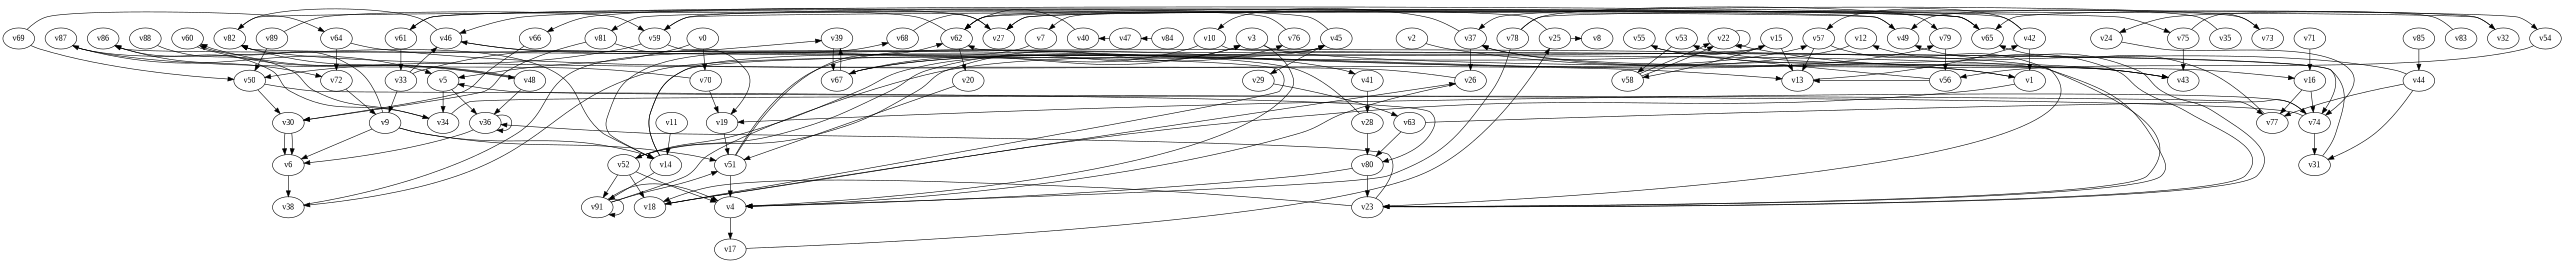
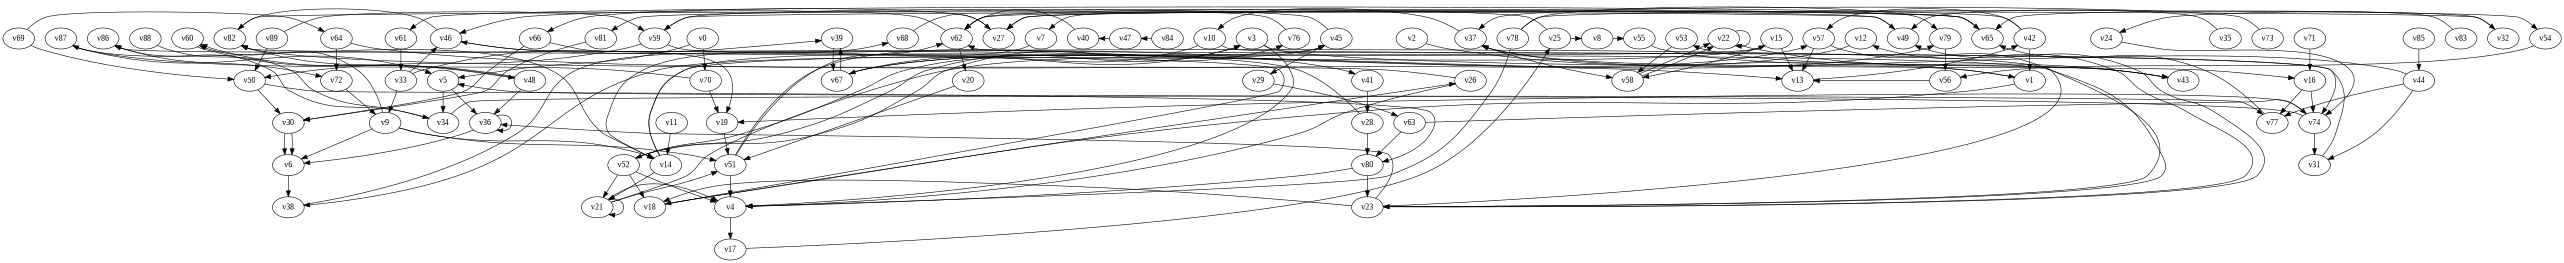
node "v75": removed
edge "v81" -> "v19": now "v66" -> "v19"
edge "v37" -> "v26": now "v37" -> "v58"
edge "v56" -> "v55": now "v8" -> "v55"
node "v91": label "v91" -> "v21"
